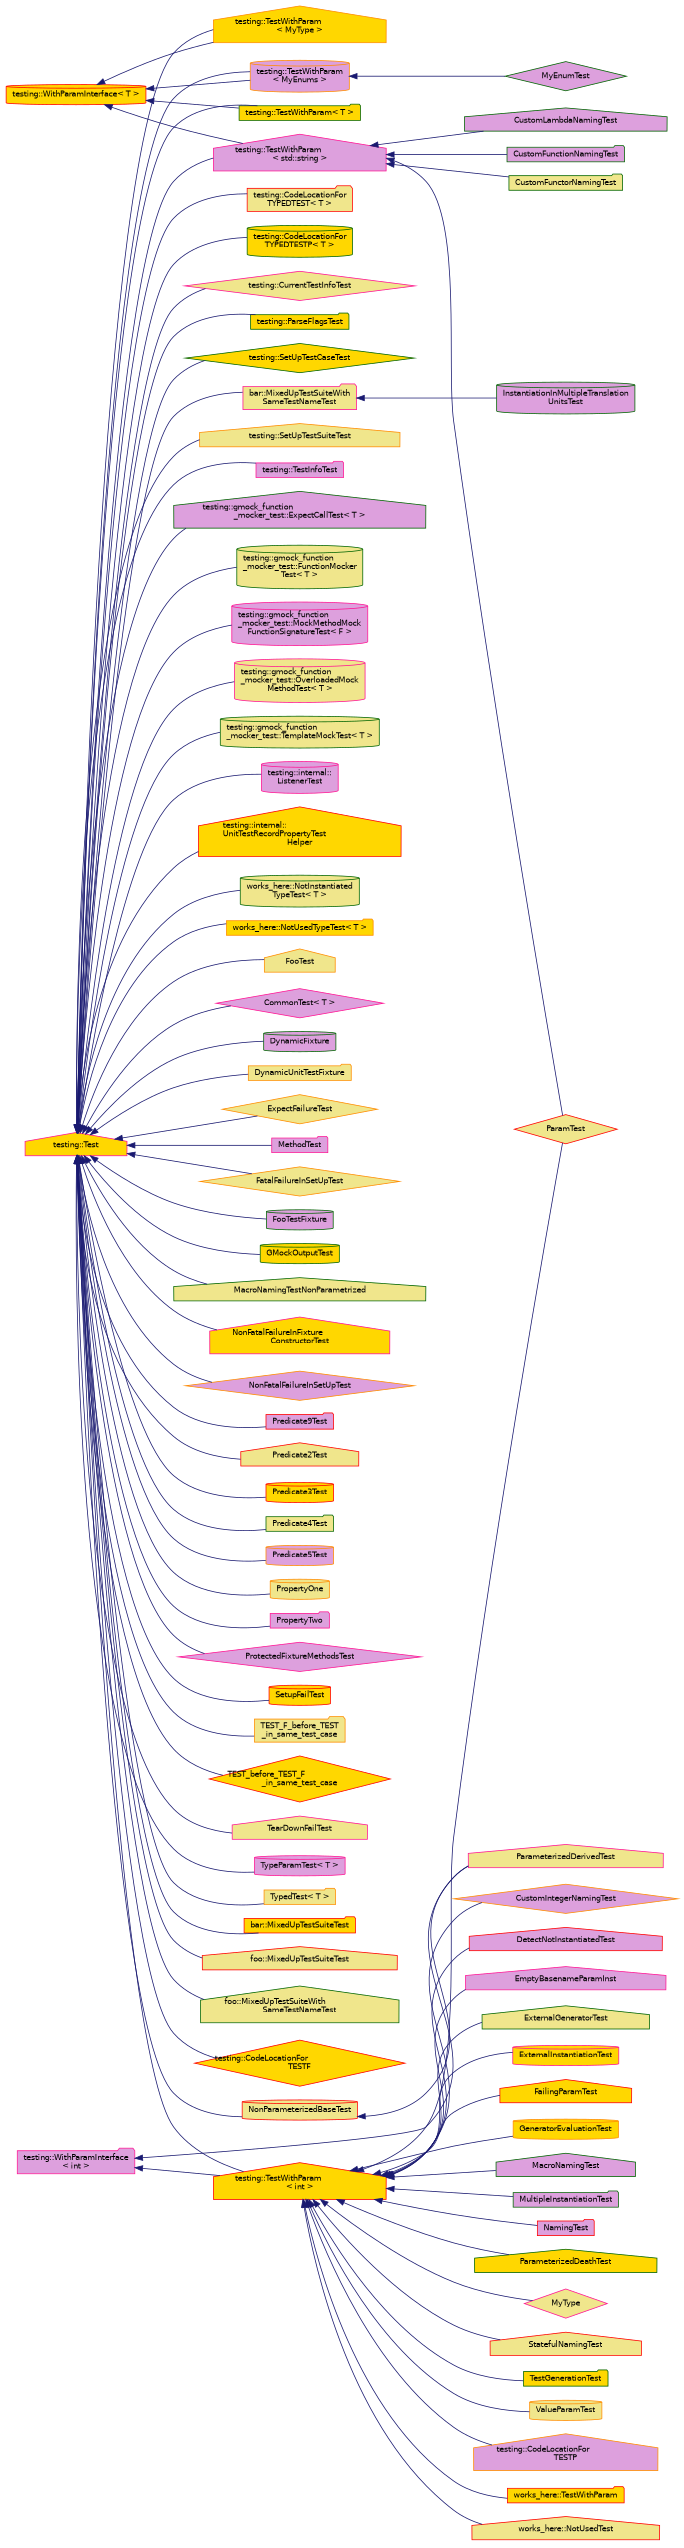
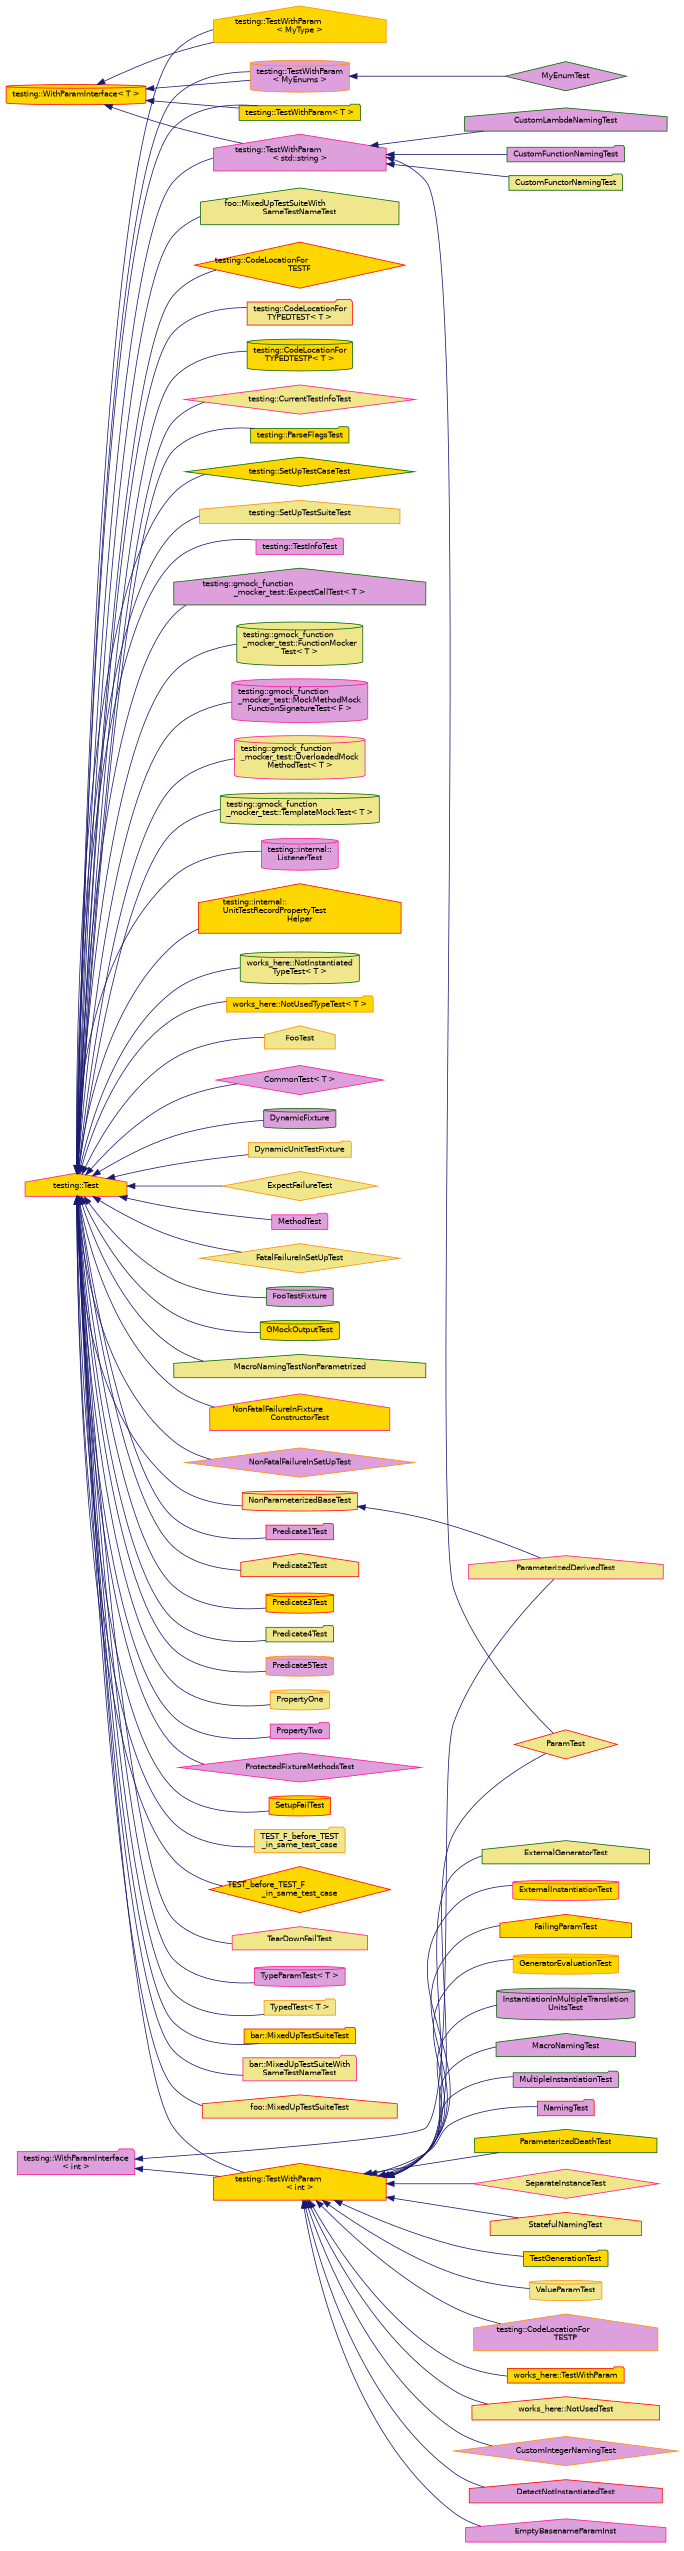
edge "InstantiationInMultipleTranslation UnitsTest" -> "bar::MixedUpTestSuiteWith SameTestNameTest": now "InstantiationInMultipleTranslation UnitsTest" -> "testing::TestWithParam < int >"
node "Predicate9Test": label "Predicate9Test" -> "Predicate1Test"
node "MyType": label "MyType" -> "SeparateInstanceTest"
